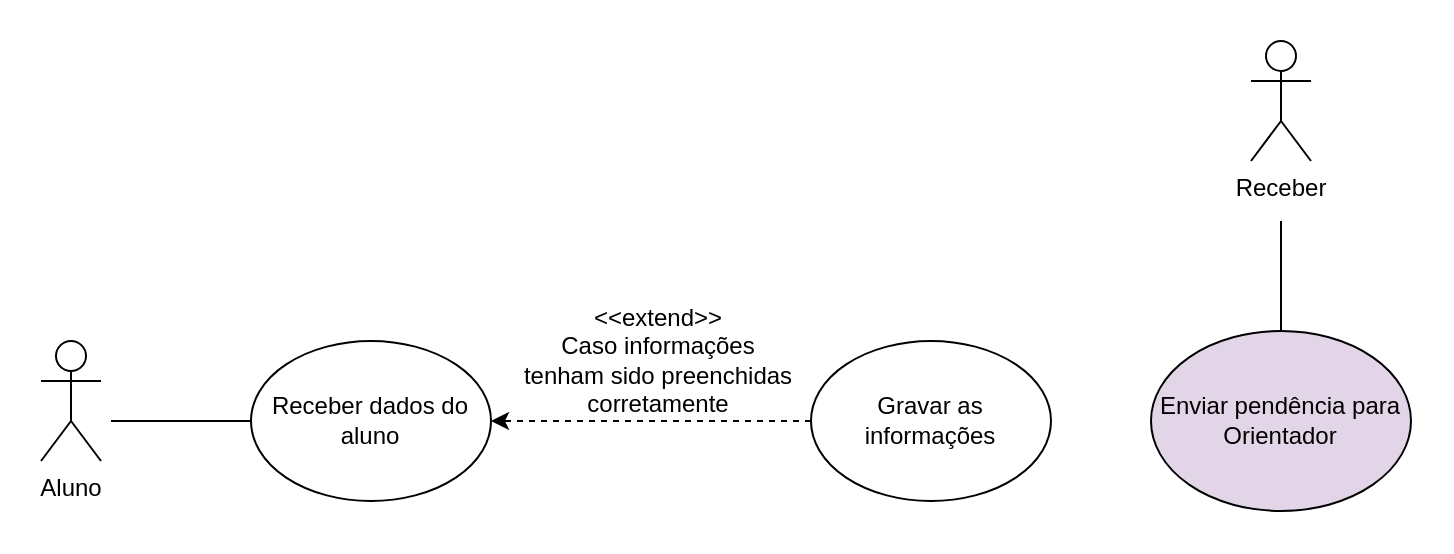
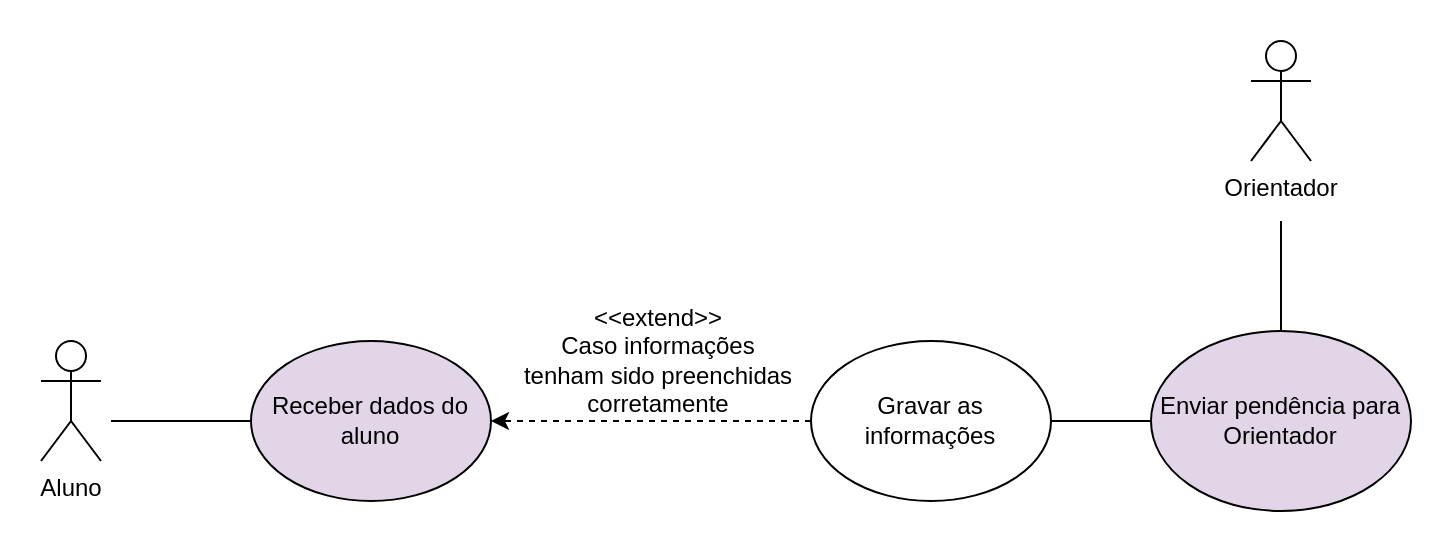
node "Receber": label "Receber" -> "Orientador"
node "Receber dados do aluno": fillcolor #ffffff -> #e1d5e7
edge "Gravar as informações" -- "Enviar pendência para Orientador": added
